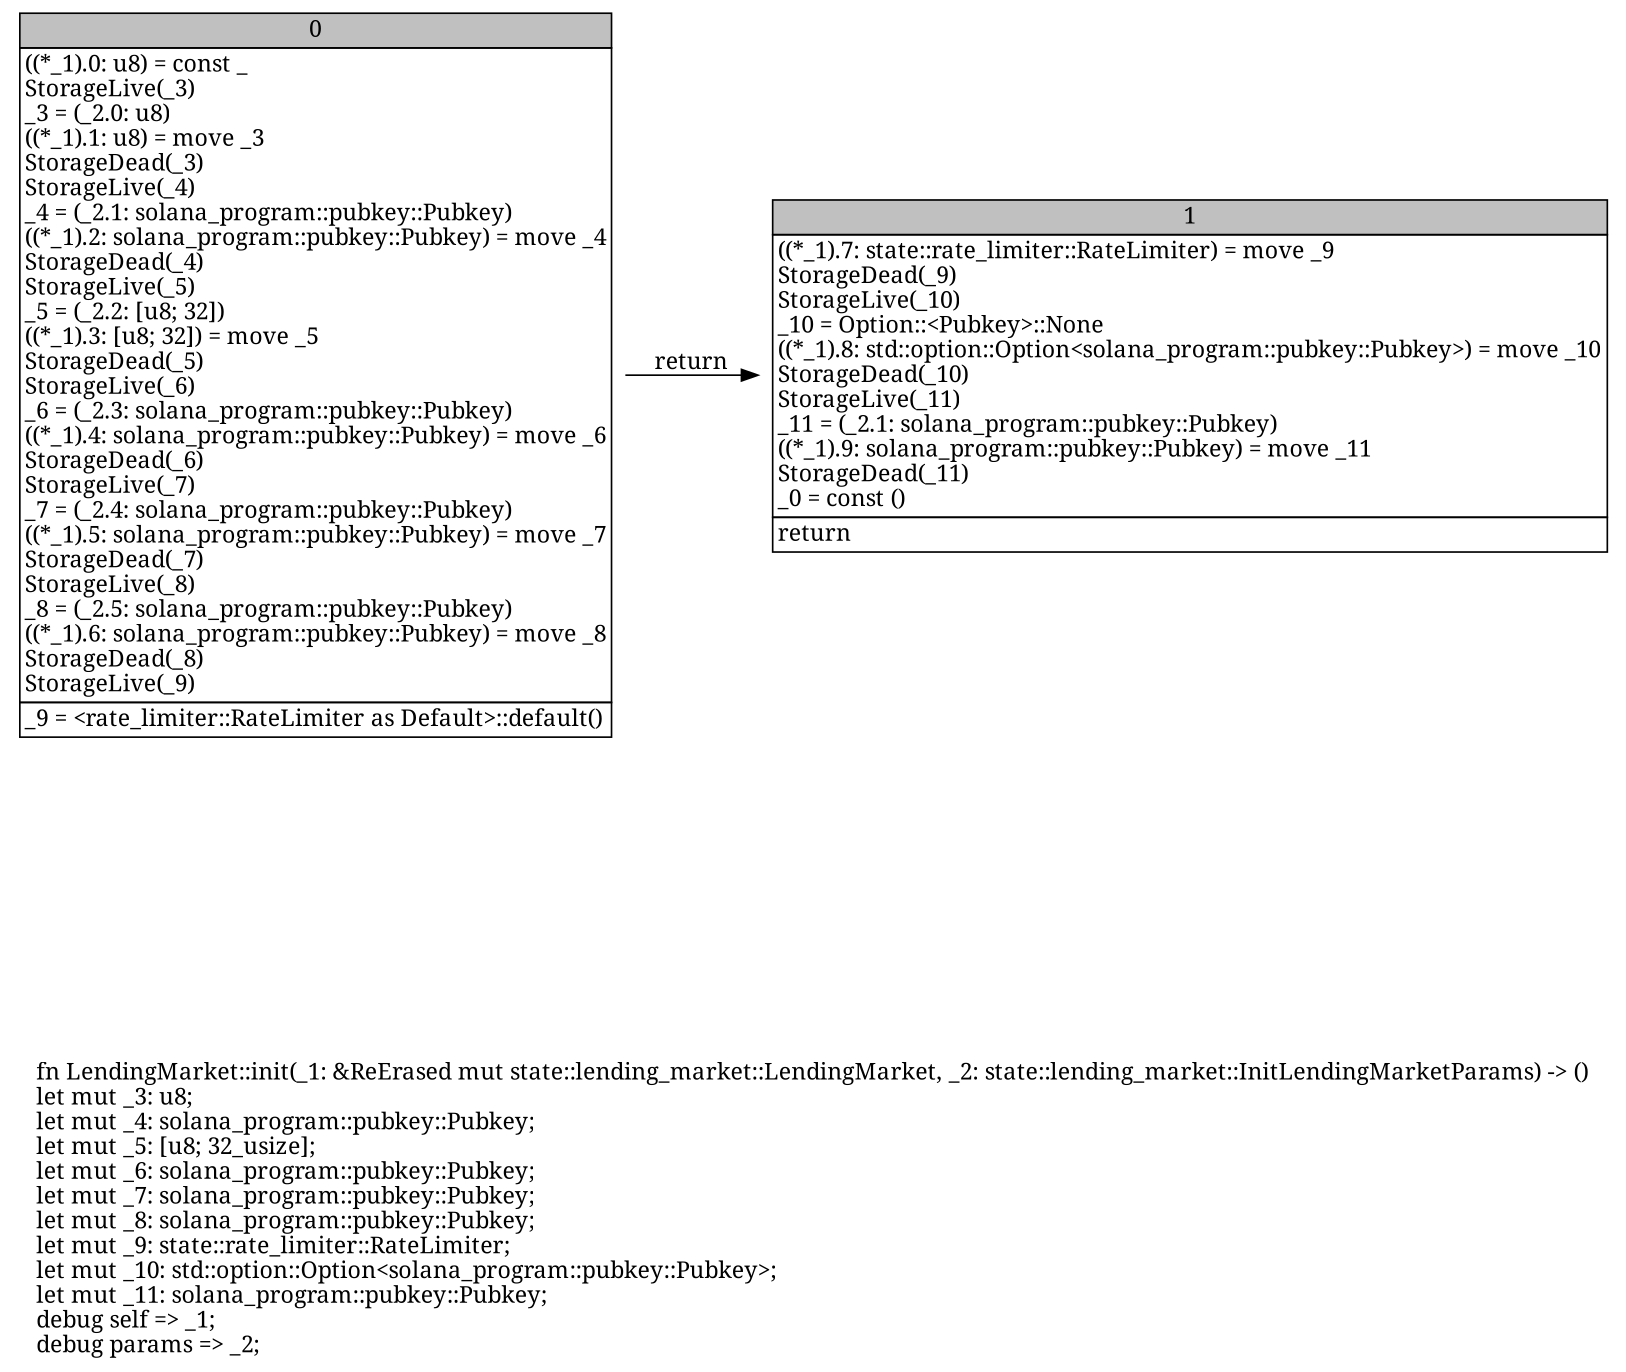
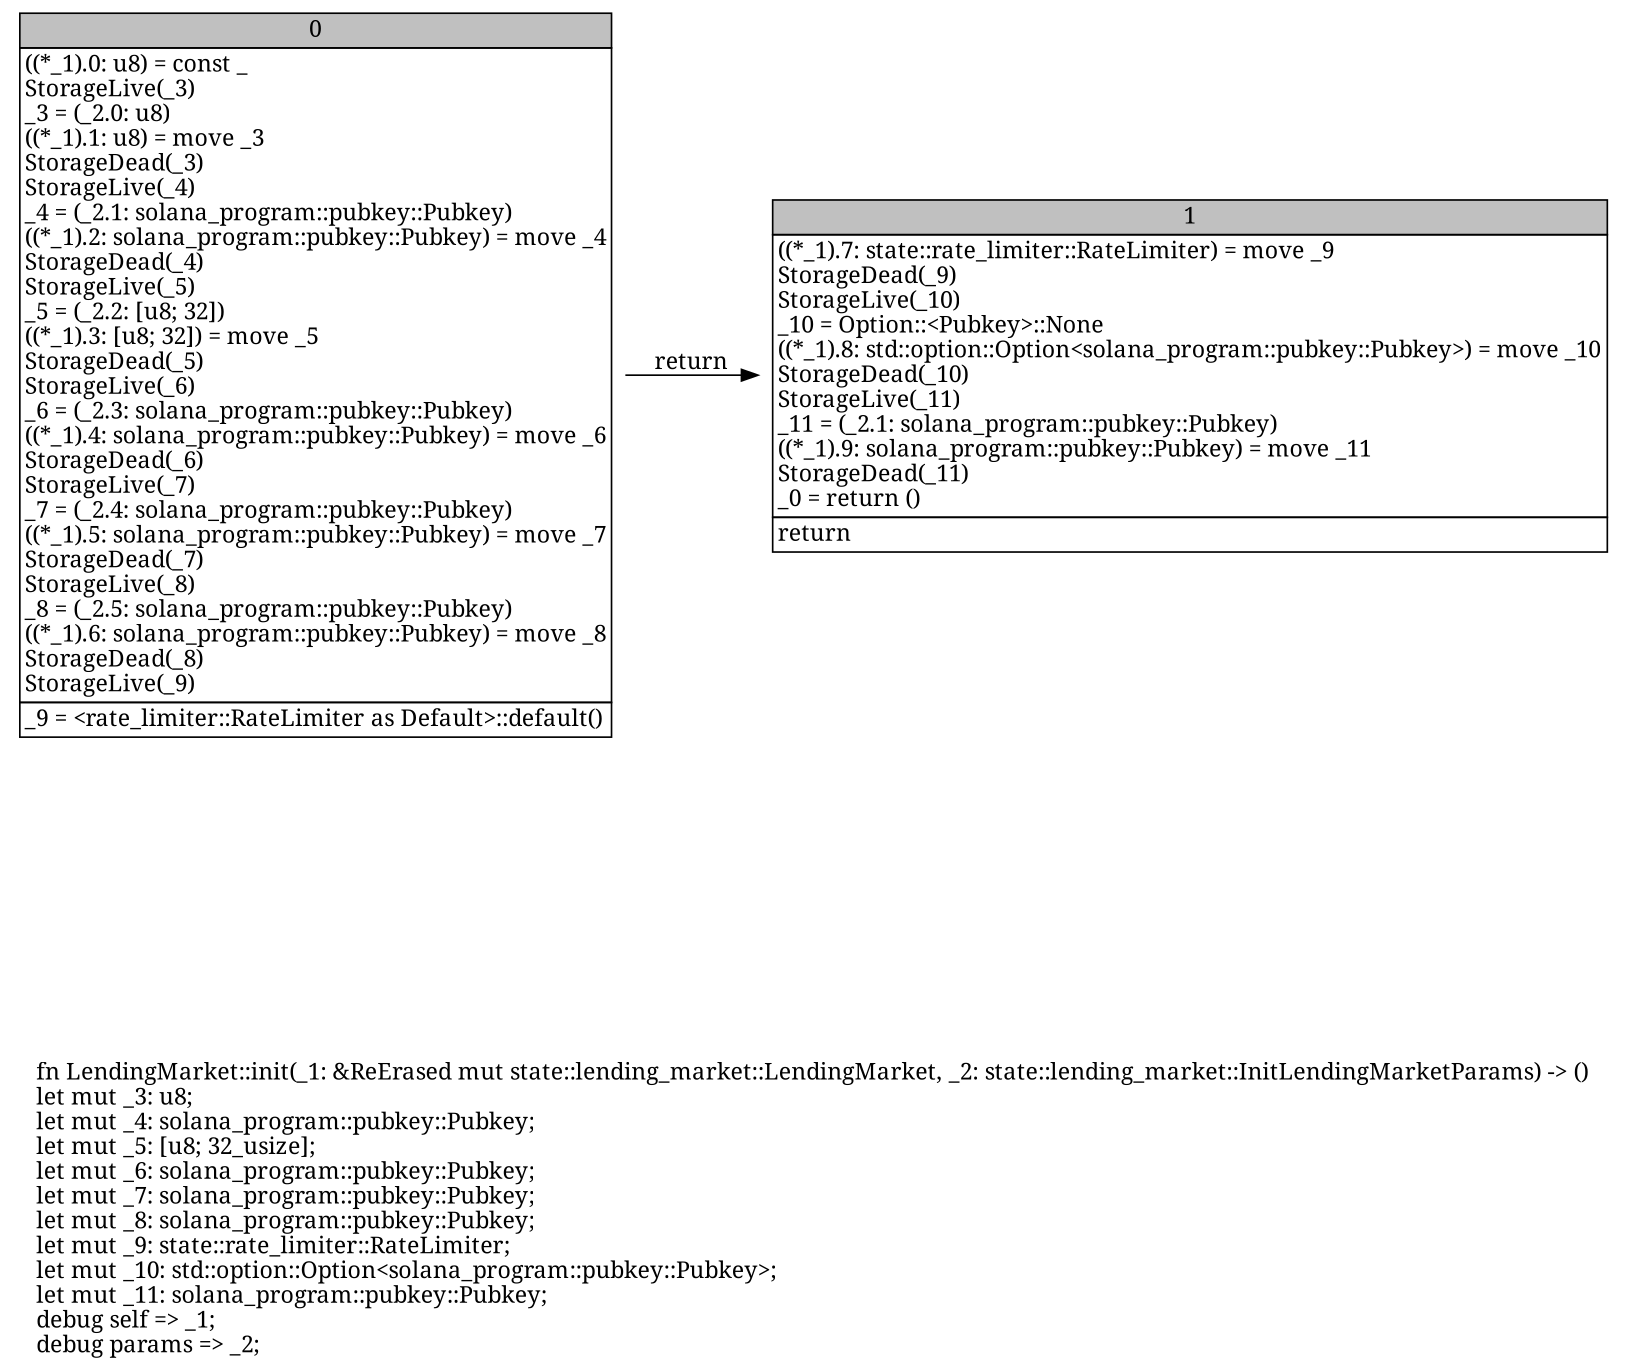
node "1": text "_0 = const ()" -> "_0 = return ()"
